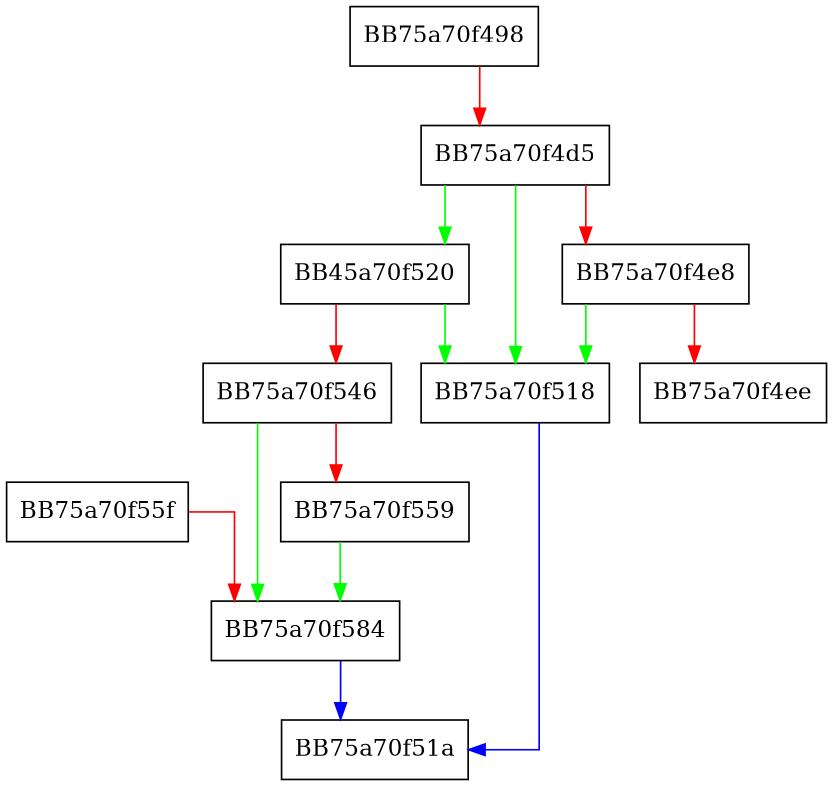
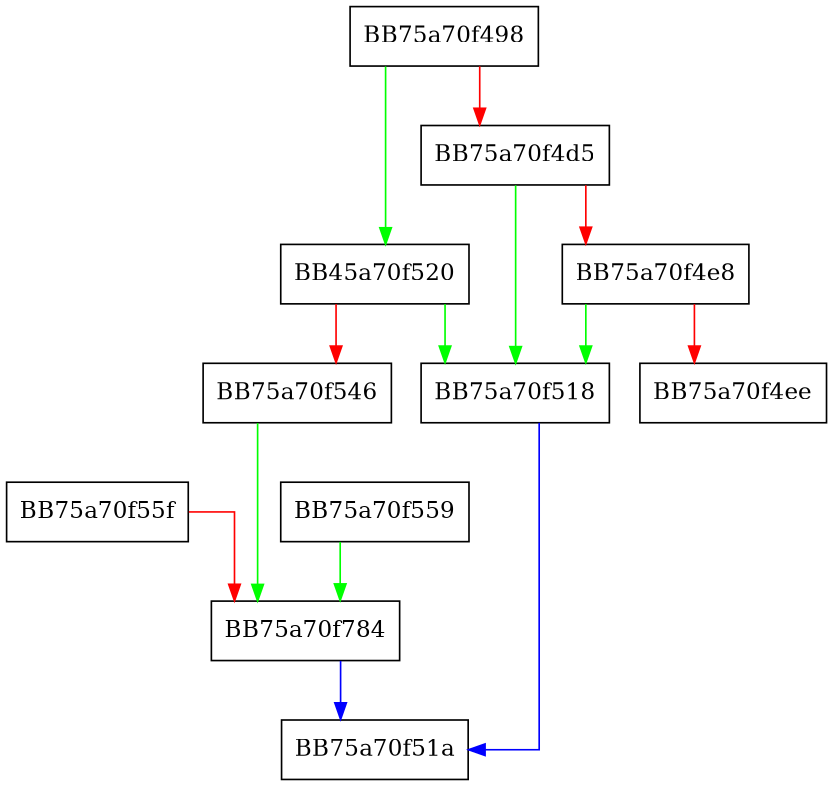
edge "BB75a70f4d5" -> "BB45a70f520": now "BB75a70f498" -> "BB45a70f520"
edge "BB75a70f546" -> "BB75a70f559": removed
node "BB75a70f584": label "BB75a70f584" -> "BB75a70f784"
